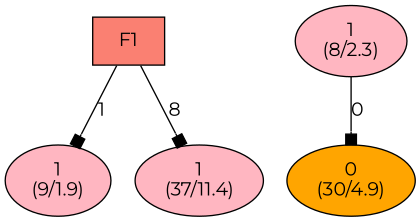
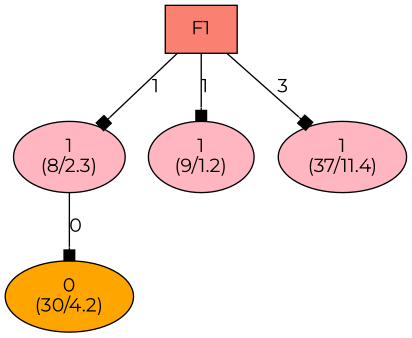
edge "F1" -> "1 (8/2.3)": added, label "1"
edge "F1" -> "1 (37/11.4)": label "8" -> "3"
node "1 (9/1.9)": label "1 (9/1.9)" -> "1 (9/1.2)"
node "0 (30/4.9)": label "0 (30/4.9)" -> "0 (30/4.2)"
